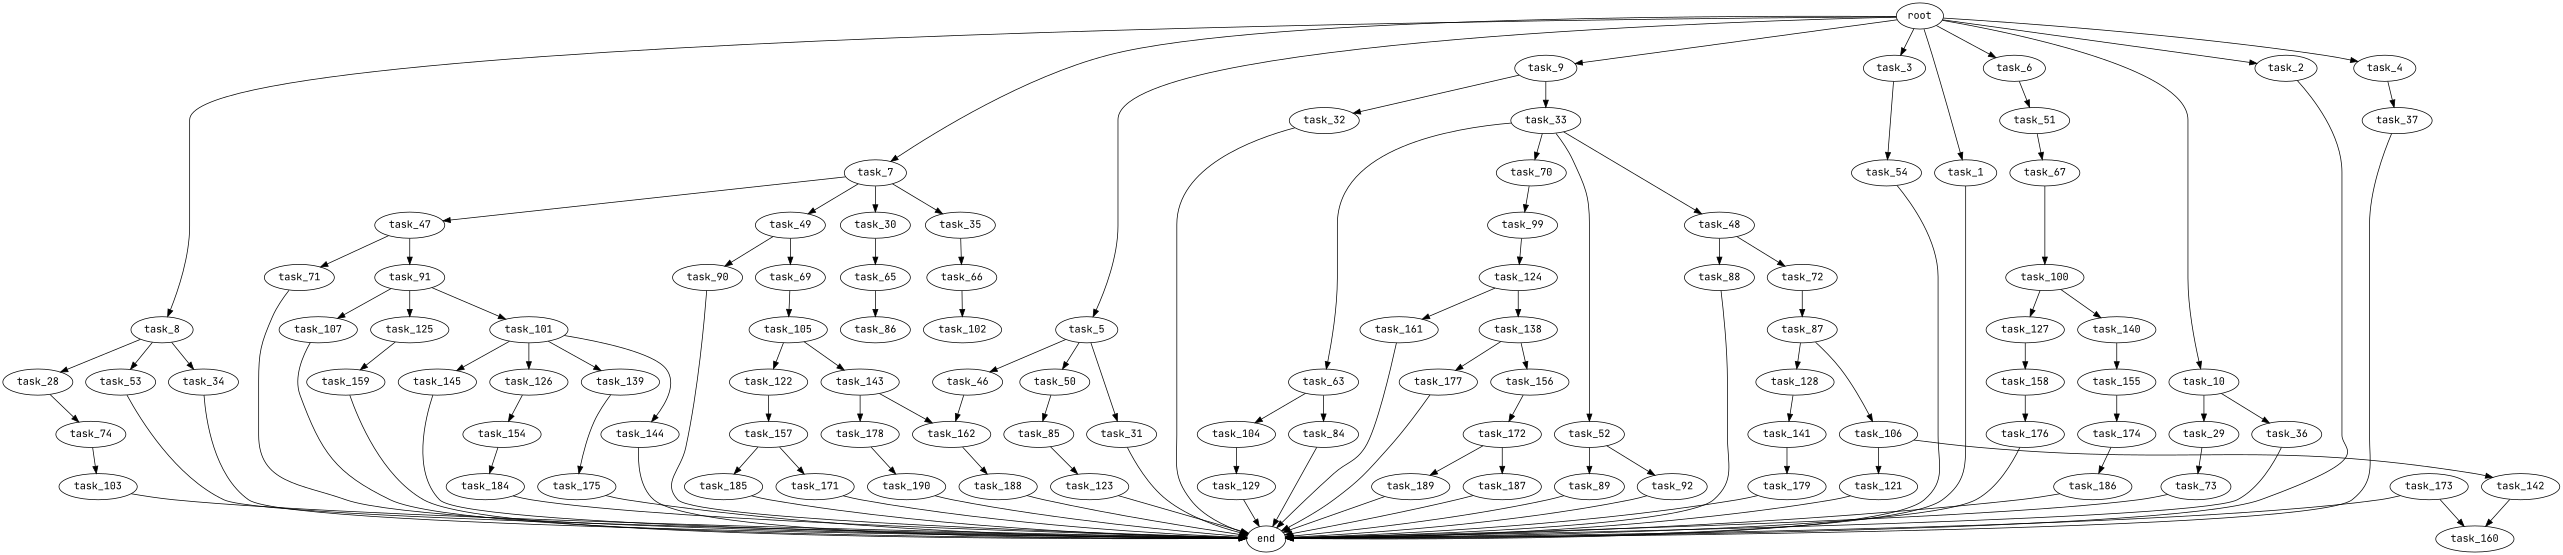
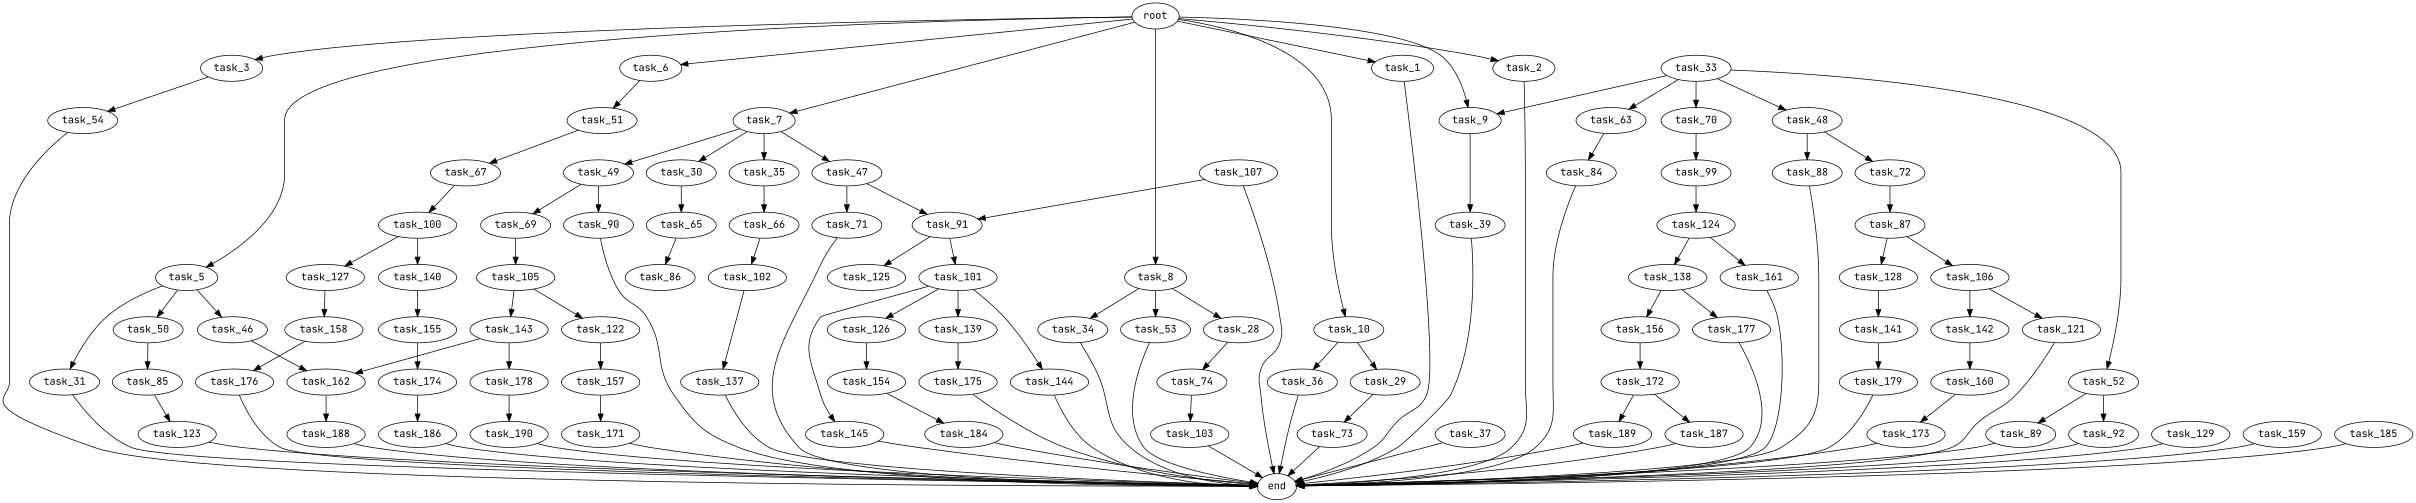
node "task_4": removed
edge "task_9" -> "task_33": reversed
node "task_32": label "task_32" -> "task_39"
edge "task_91" -> "task_107": reversed
edge "task_125" -> "task_159": removed
node "task_137": added
node "task_104": removed
edge "task_157" -> "task_185": removed
edge "task_173" -> "task_160": reversed
